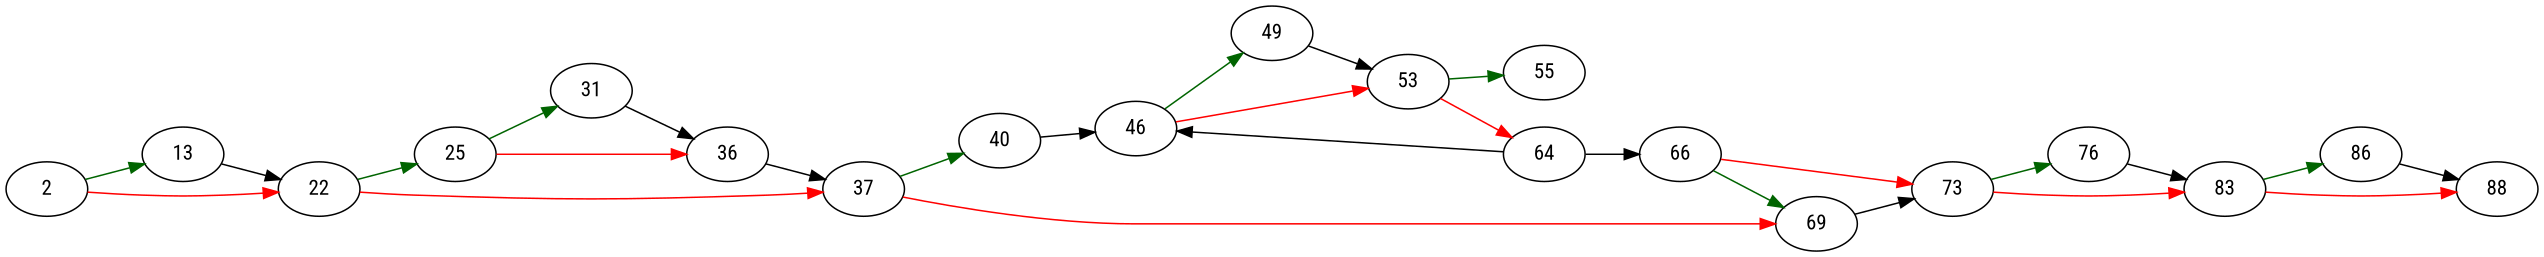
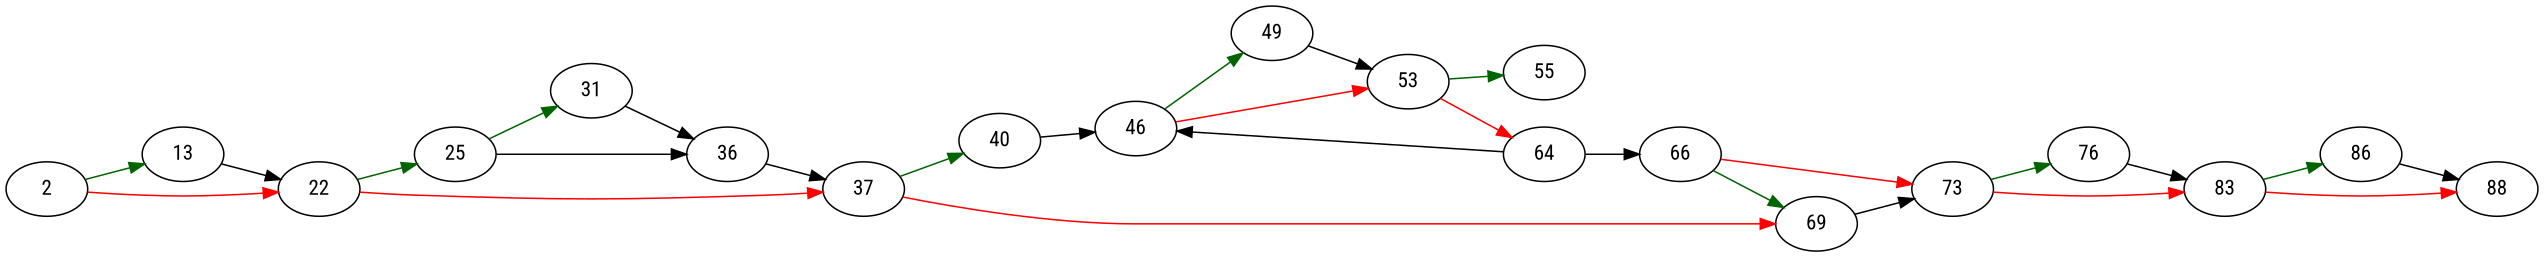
edge "25" -> "36": color red -> black
